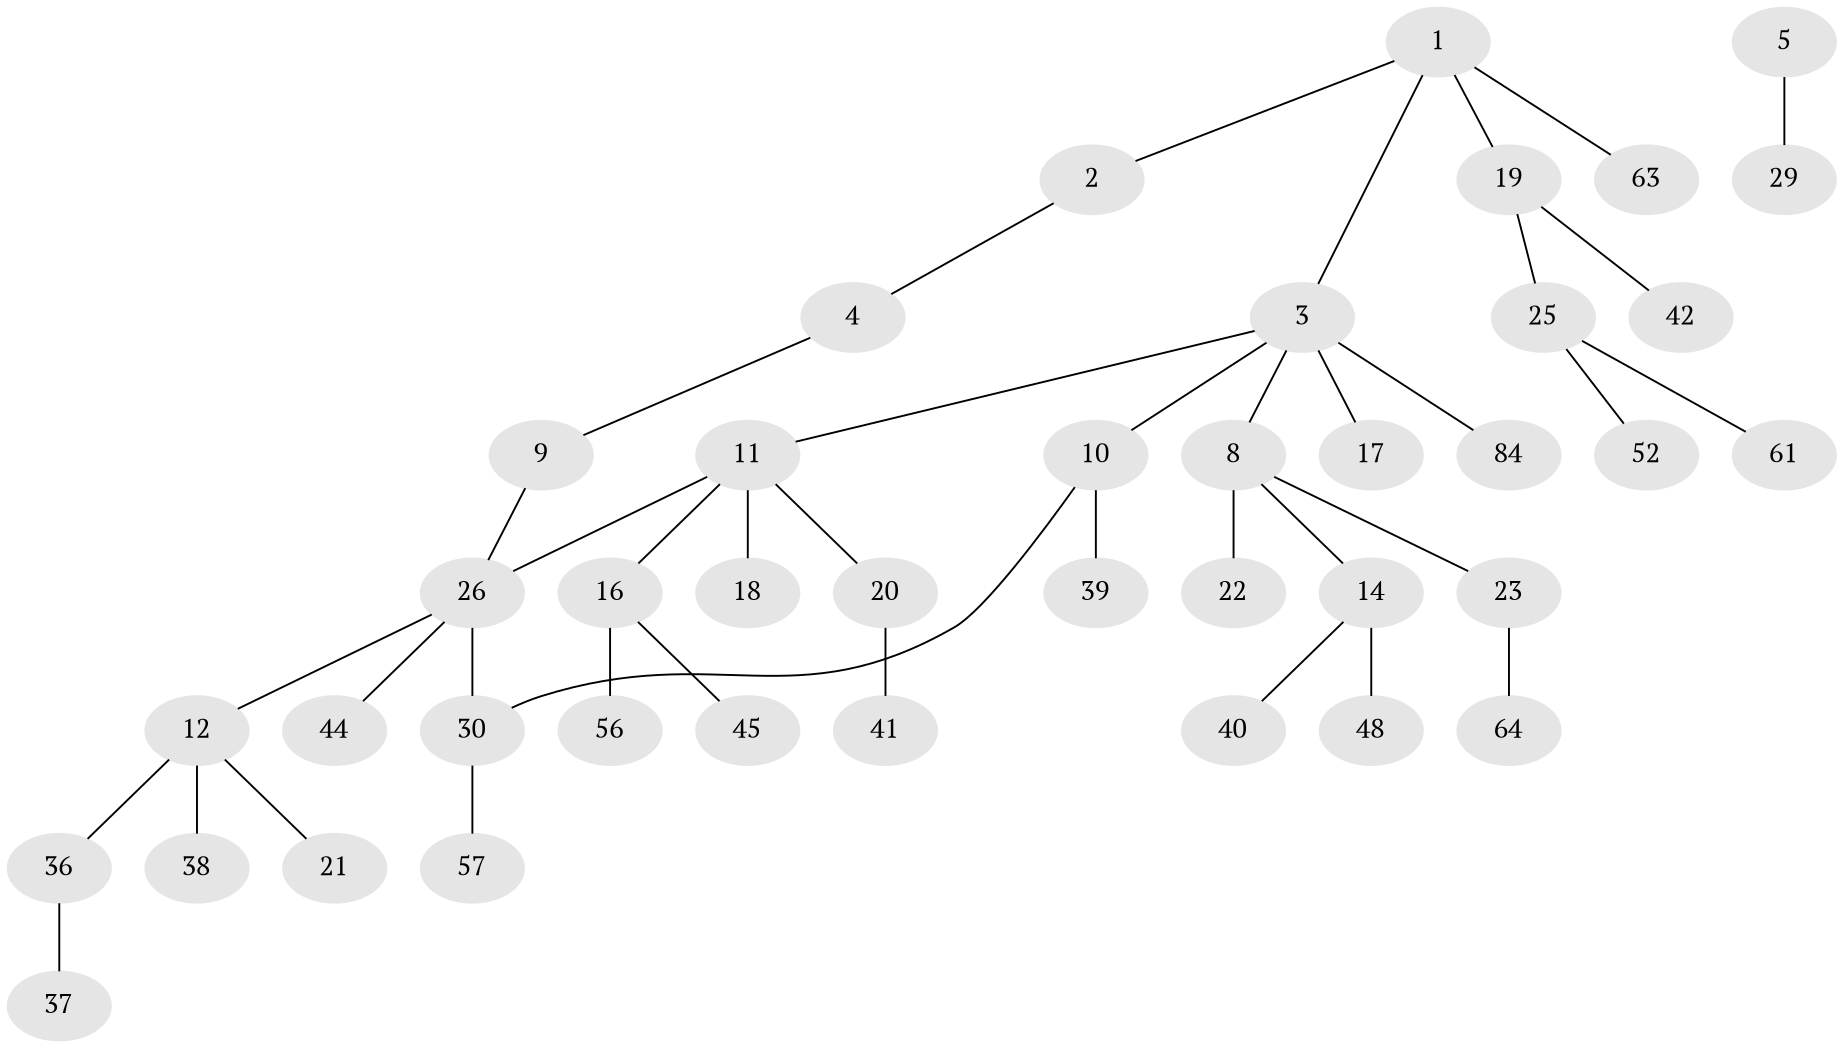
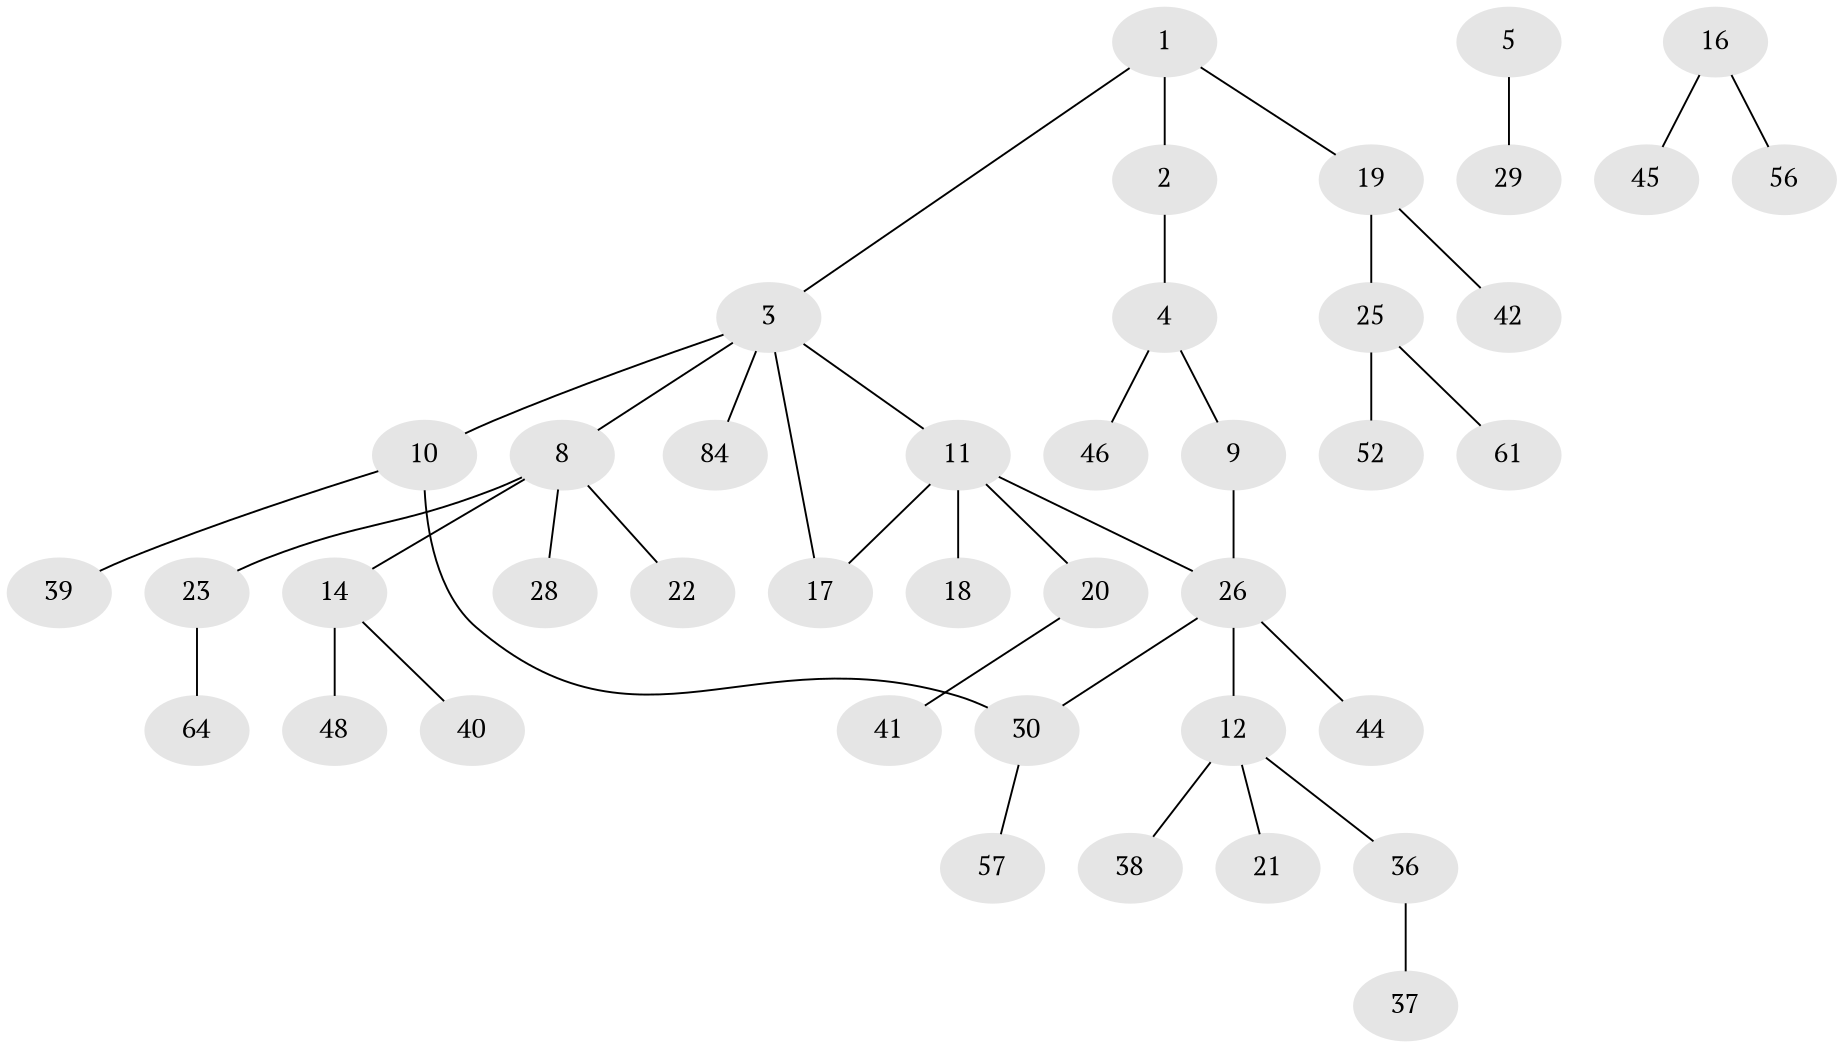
node "63": removed
node "46": added
edge "11" -- "16": now "11" -- "17"
node "28": added
